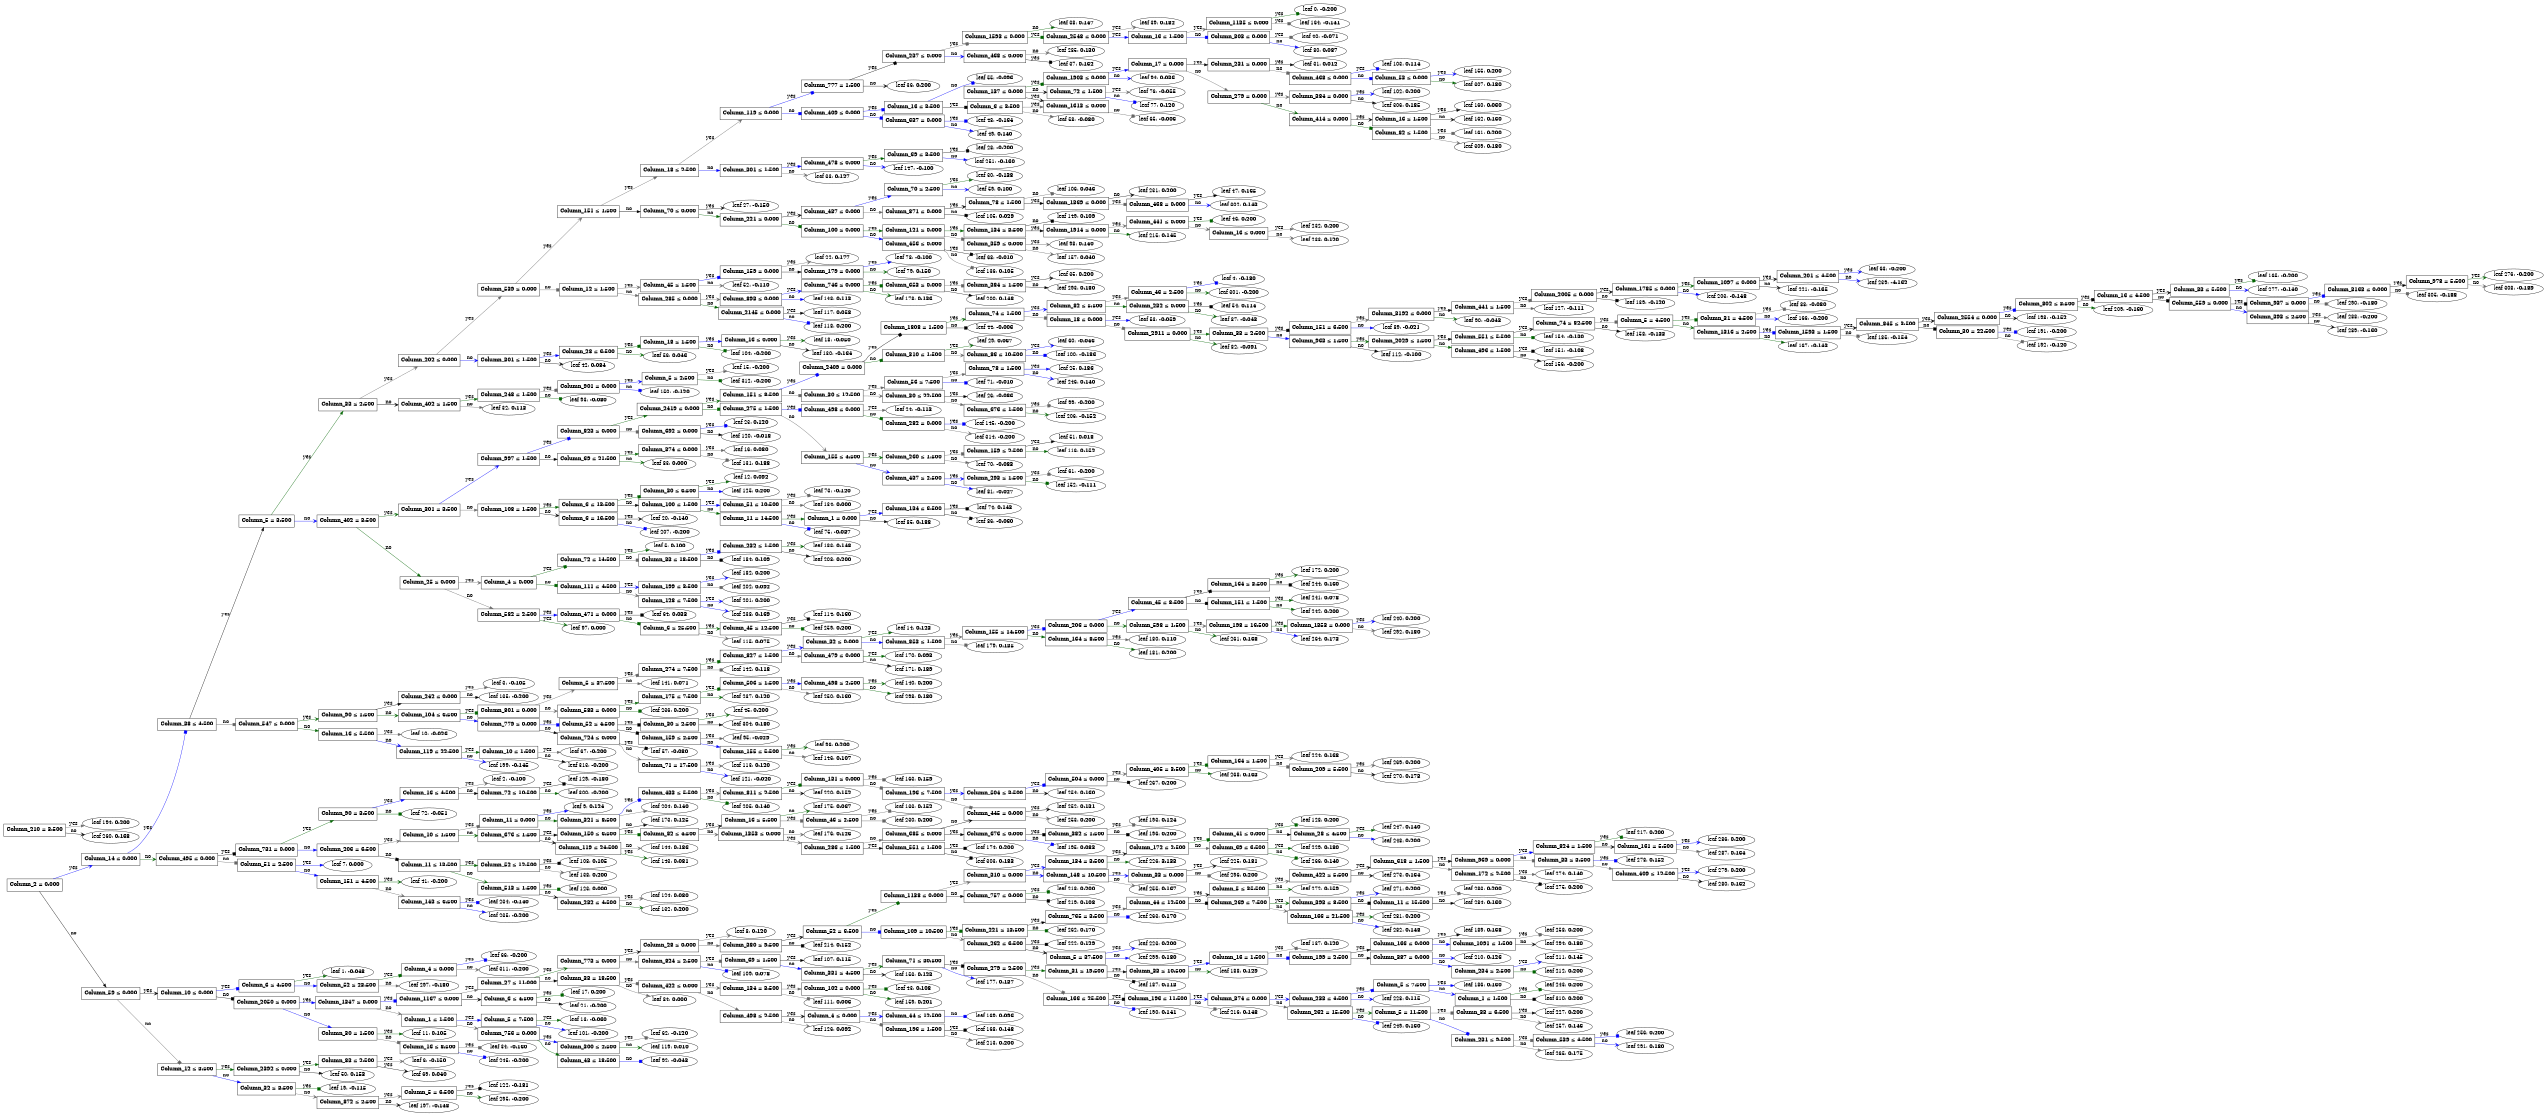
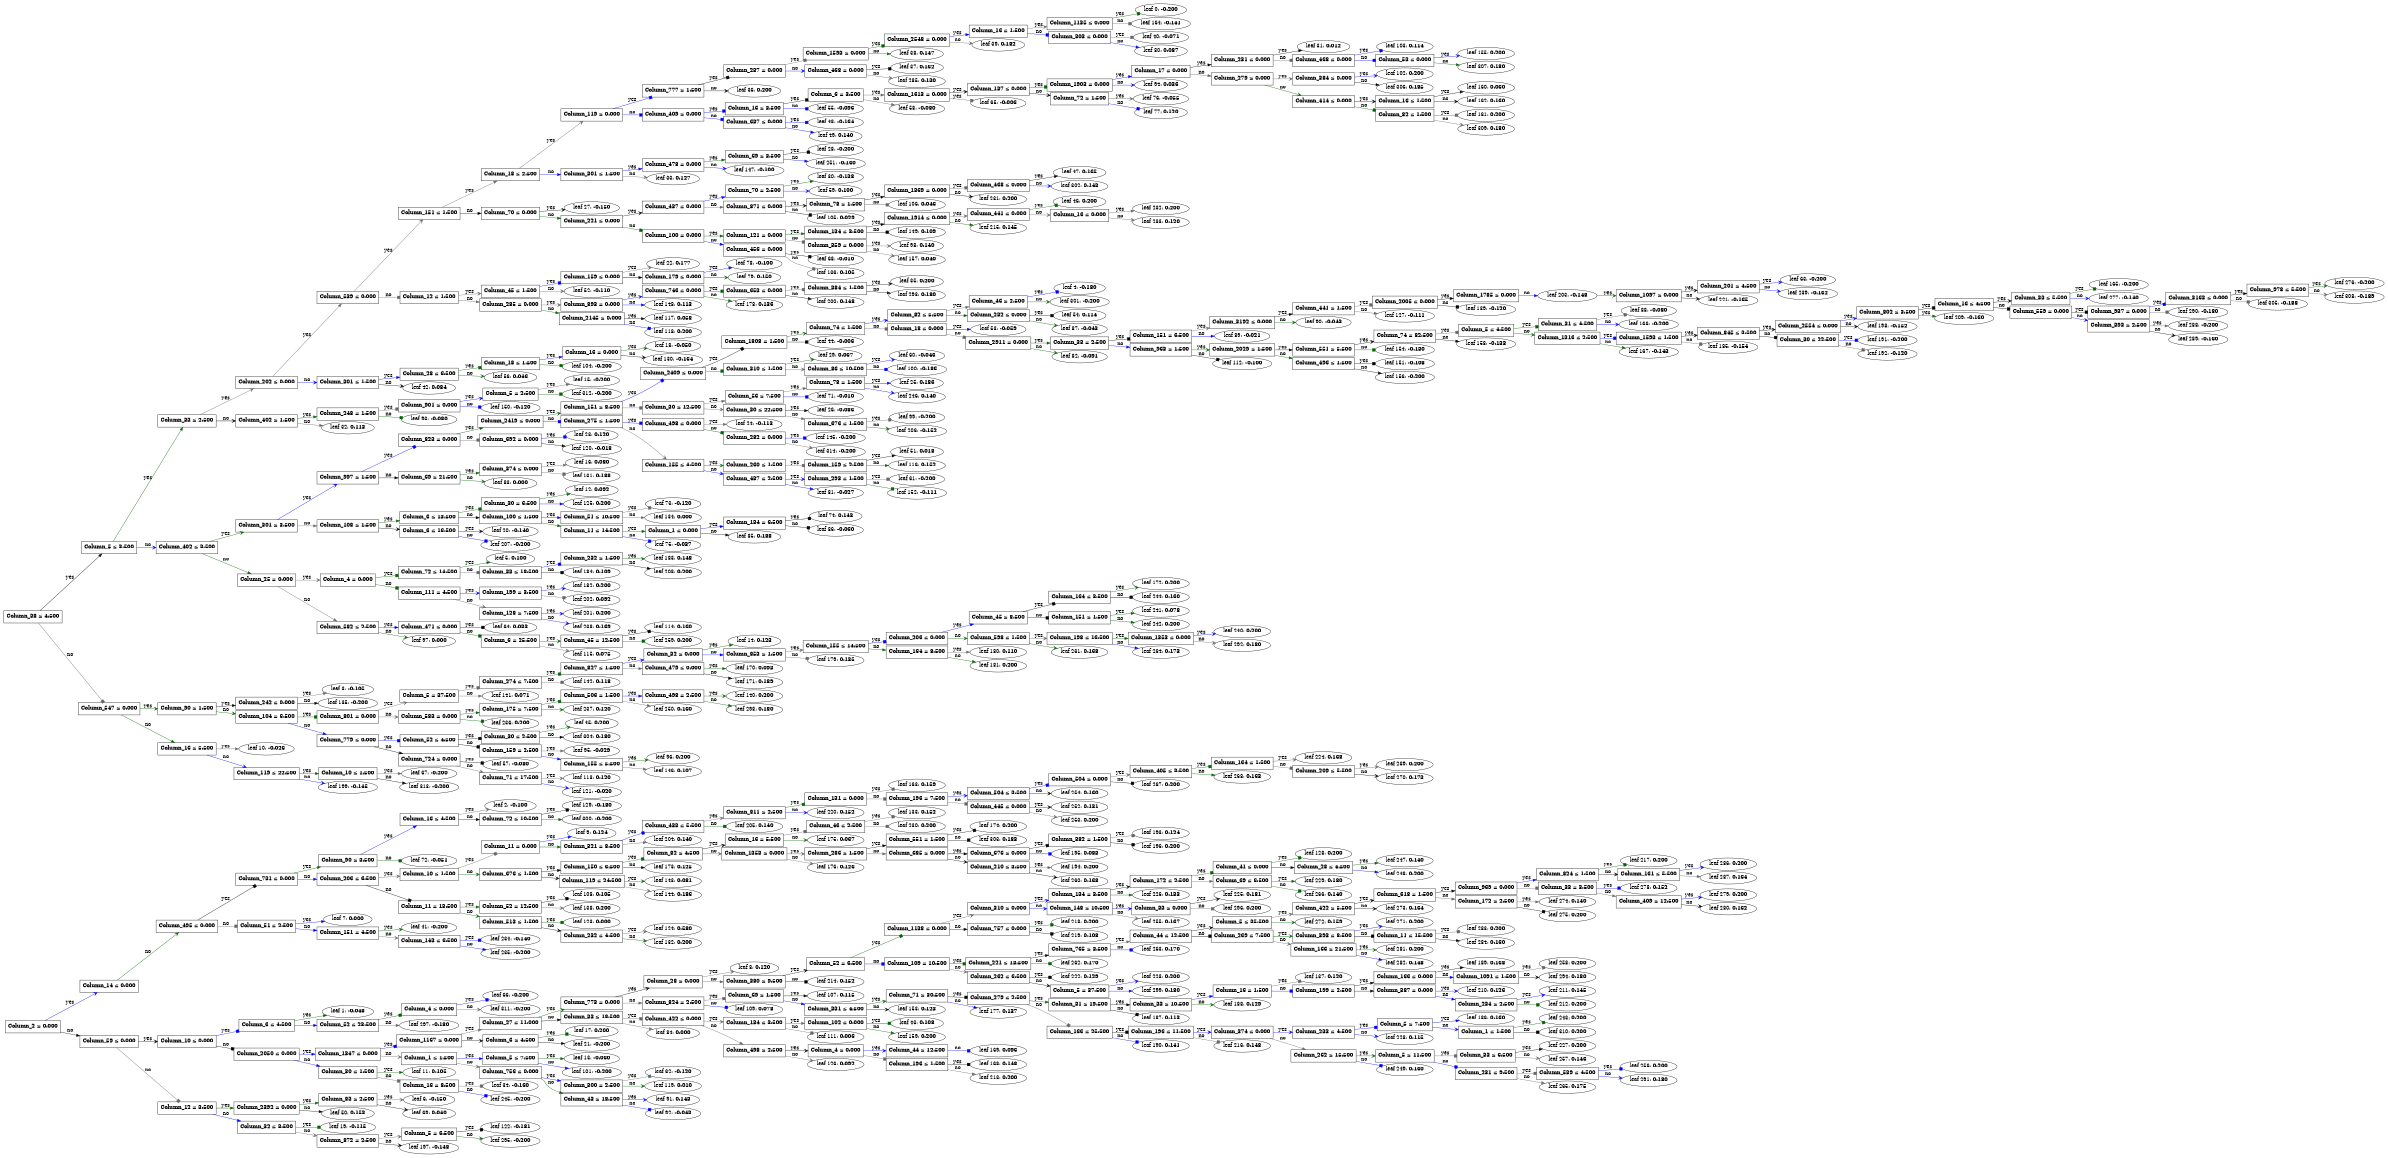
edge "Column_1135" -> "leaf 164:": label "yes" -> "no"
edge "Column_2548" -> "leaf 39:": label "yes" -> "no"
edge "Column_137" -> "Column_1613": reversed
edge "Column_1613" -> "leaf 65:": label "no" -> "yes"
node "leaf 239:": text "-4.162" -> "-0.162"
edge "Column_1785" -> "Column_1097": now "leaf 203:" -> "Column_1097"
edge "Column_746" -> "leaf 178:": arrowhead vee -> normal
edge "Column_2005" -> "Column_1785": arrowhead vee -> normal
edge "Column_802" -> "leaf 209:": label "no" -> "yes"
edge "Column_2554" -> "Column_802": arrowhead box -> vee
edge "Column_963" -> "leaf 112:": arrowhead normal -> box
edge "Column_2419" -> "Column_275": color darkgreen -> blue
node "leaf 70:": removed
edge "Column_582" -> "leaf 97:": label "yes" -> "no"
edge "Column_811" -> "leaf 220:": color black -> blue
edge "Column_14" -> "Column_38": removed, label "yes"
edge "Column_685" -> "Column_445": now "Column_685" -> "Column_210"
node "leaf 226:": text "3.133" -> "0.133"
node "leaf 124:": text "0.080" -> "0.580"
edge "Column_387" -> "leaf 210:": label "no" -> "yes"
node "leaf 159:": text "0.201" -> "0.200"
edge "Column_83" -> "leaf 69:": label "yes" -> "no"
node "leaf 91:": added
